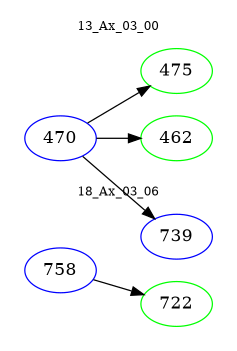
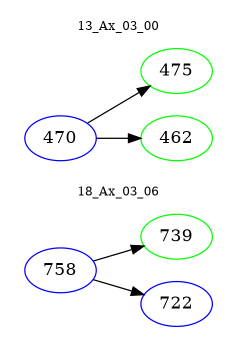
edge "470" -> "739": now "758" -> "739"
node "739": color blue -> green
node "722": color green -> blue
